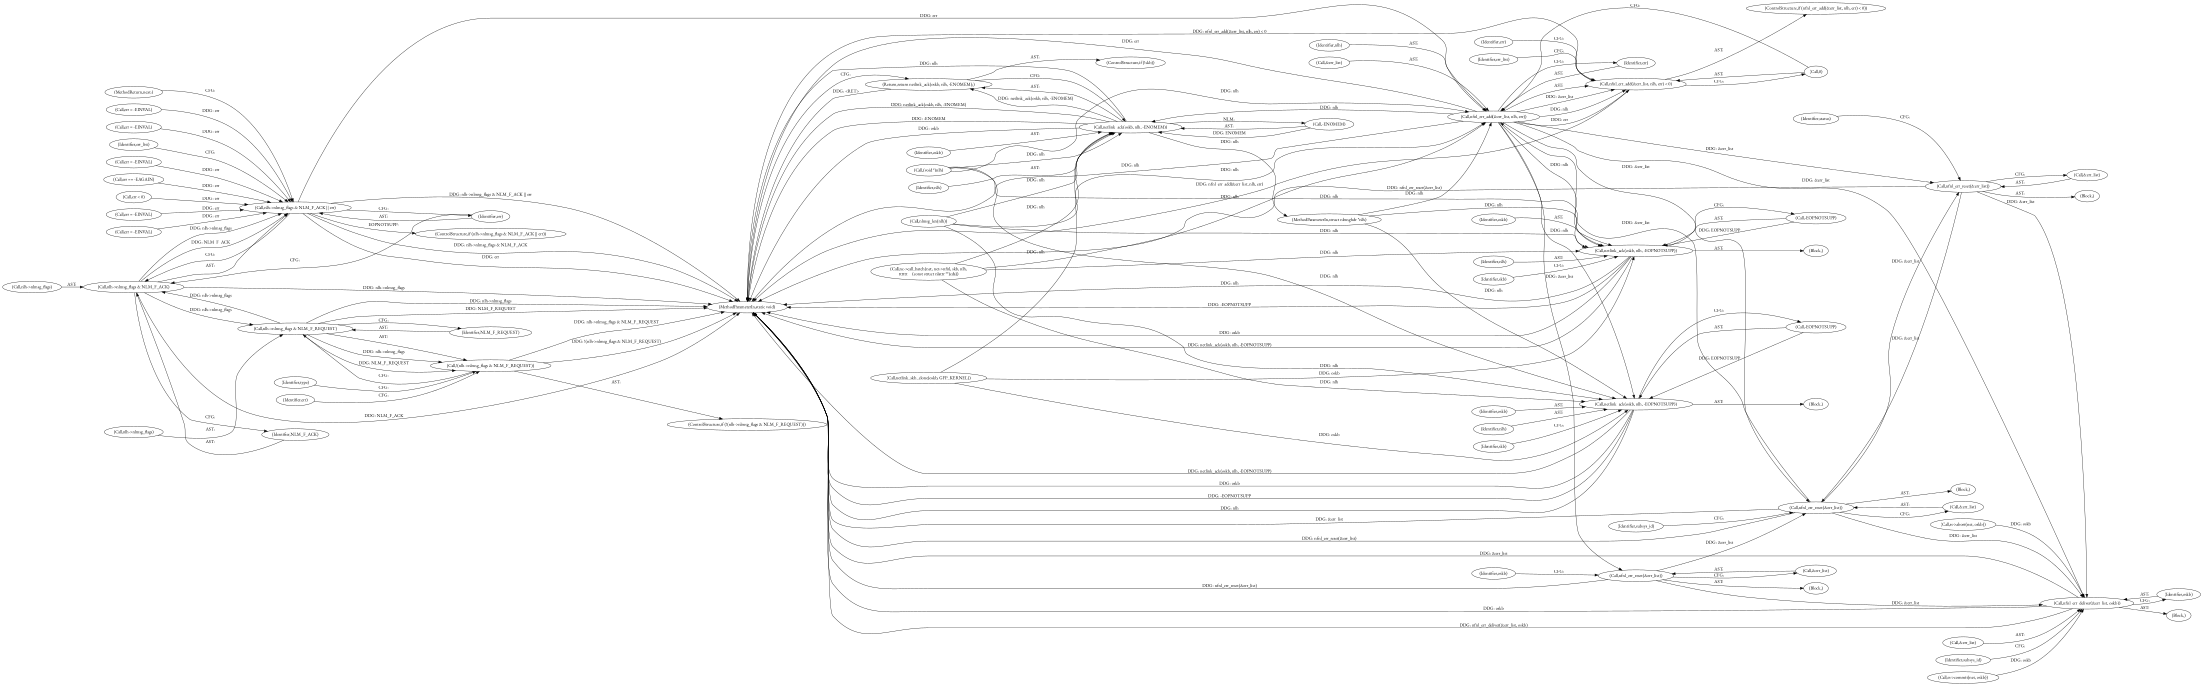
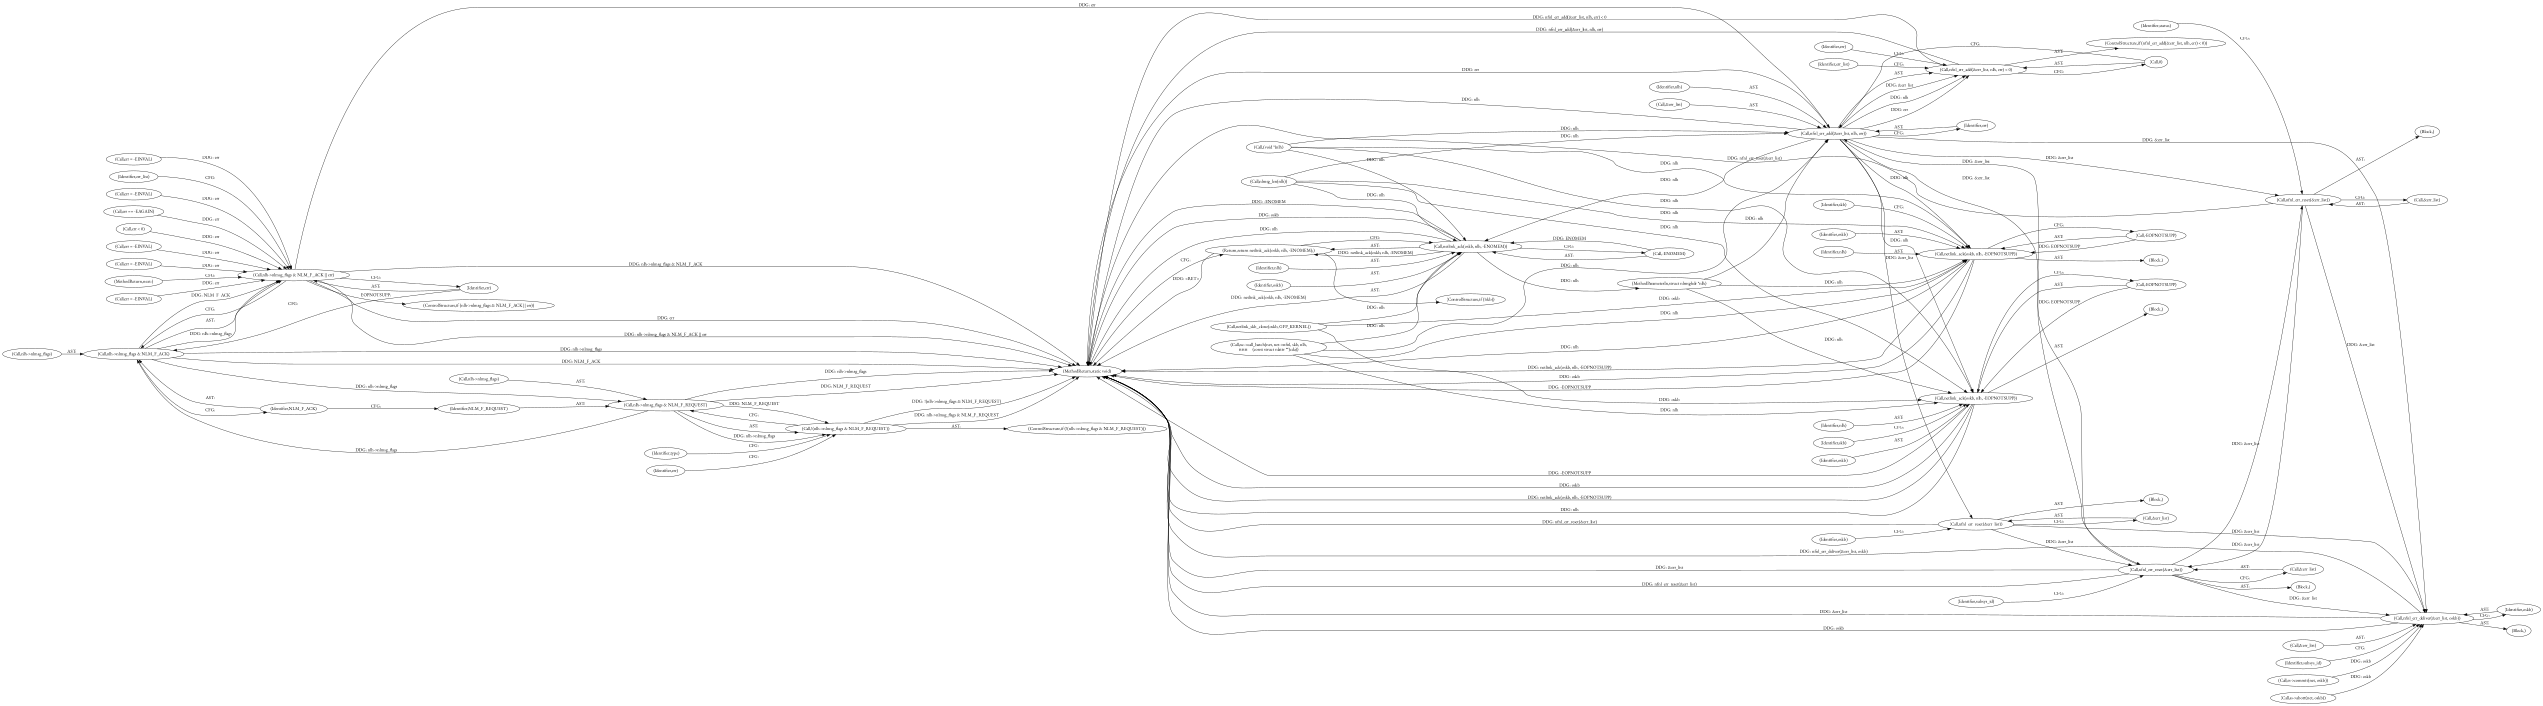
edge "(Call,netlink_ack(oskb, nlh, -ENOMEM))" -> "(Call,-ENOMEM)": label "NLM: " -> "CFG: "
node "(MethodParameterIn,static void)": label "(MethodParameterIn,static void)" -> "(MethodReturn,static void)"
edge "(Call,nlh->nlmsg_flags & NLM_F_REQUEST)" -> "(Identifier,NLM_F_REQUEST)": now "(Identifier,NLM_F_ACK)" -> "(Identifier,NLM_F_REQUEST)"
